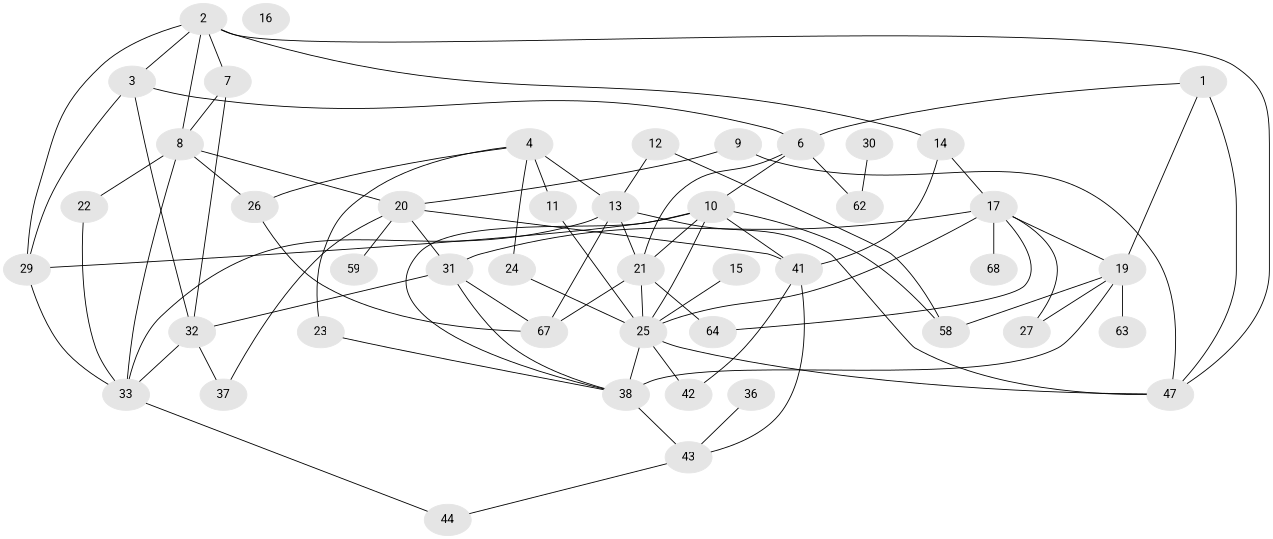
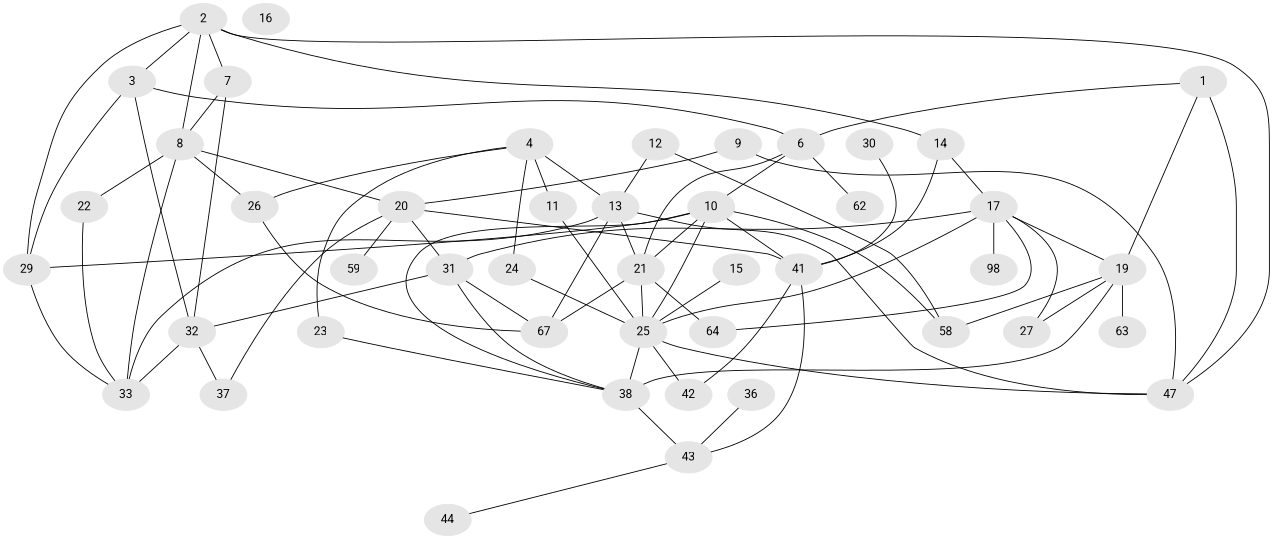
edge "30" -- "62": now "30" -- "41"
node "68": label "68" -> "98"
edge "33" -- "44": removed
